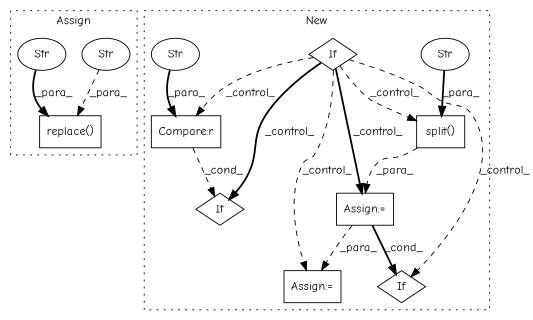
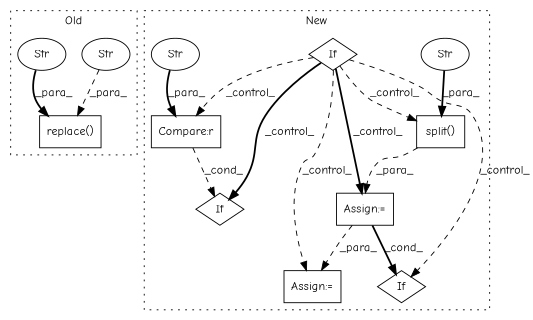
cluster "Assign": label "Assign" -> "Old"
